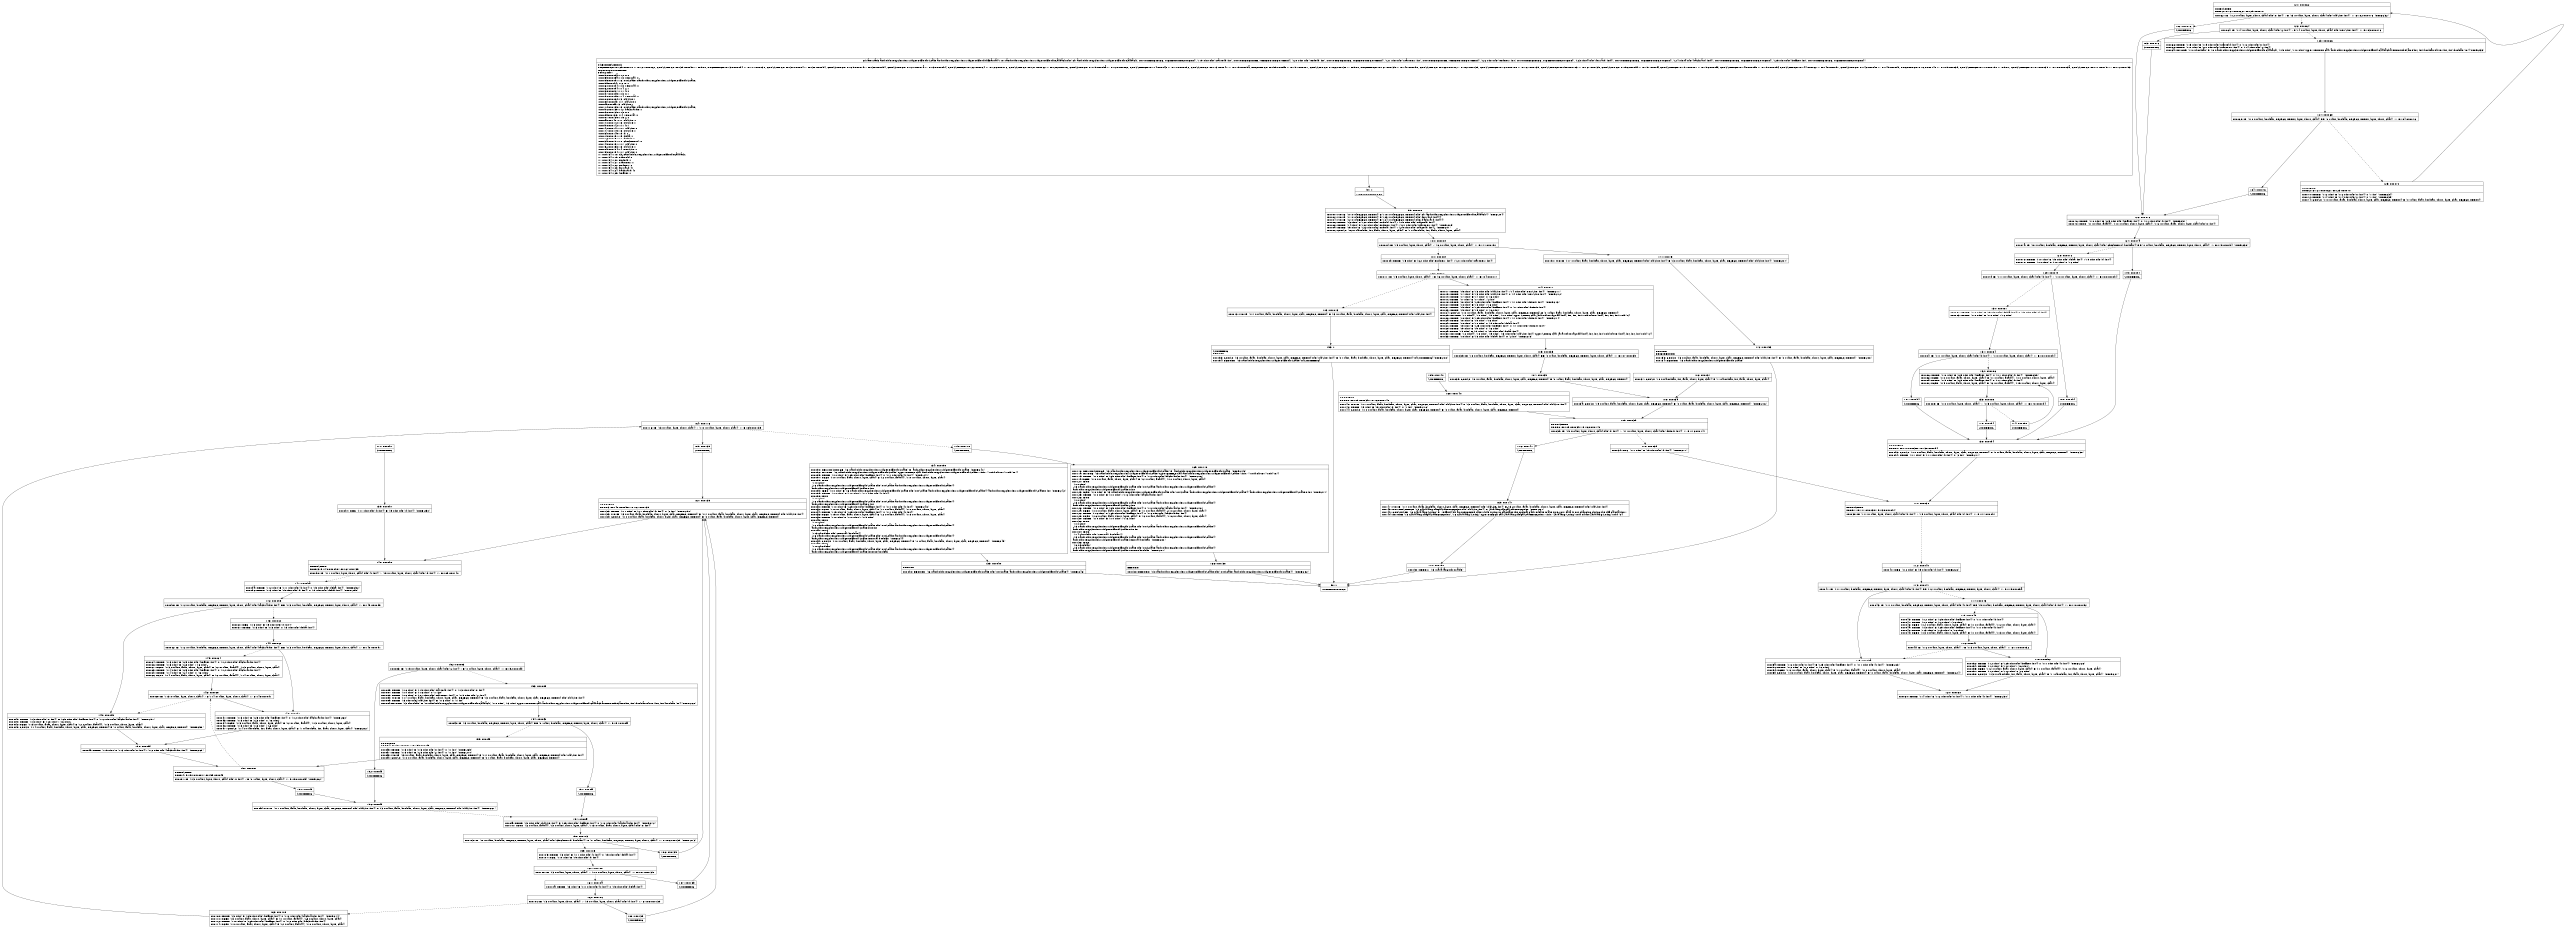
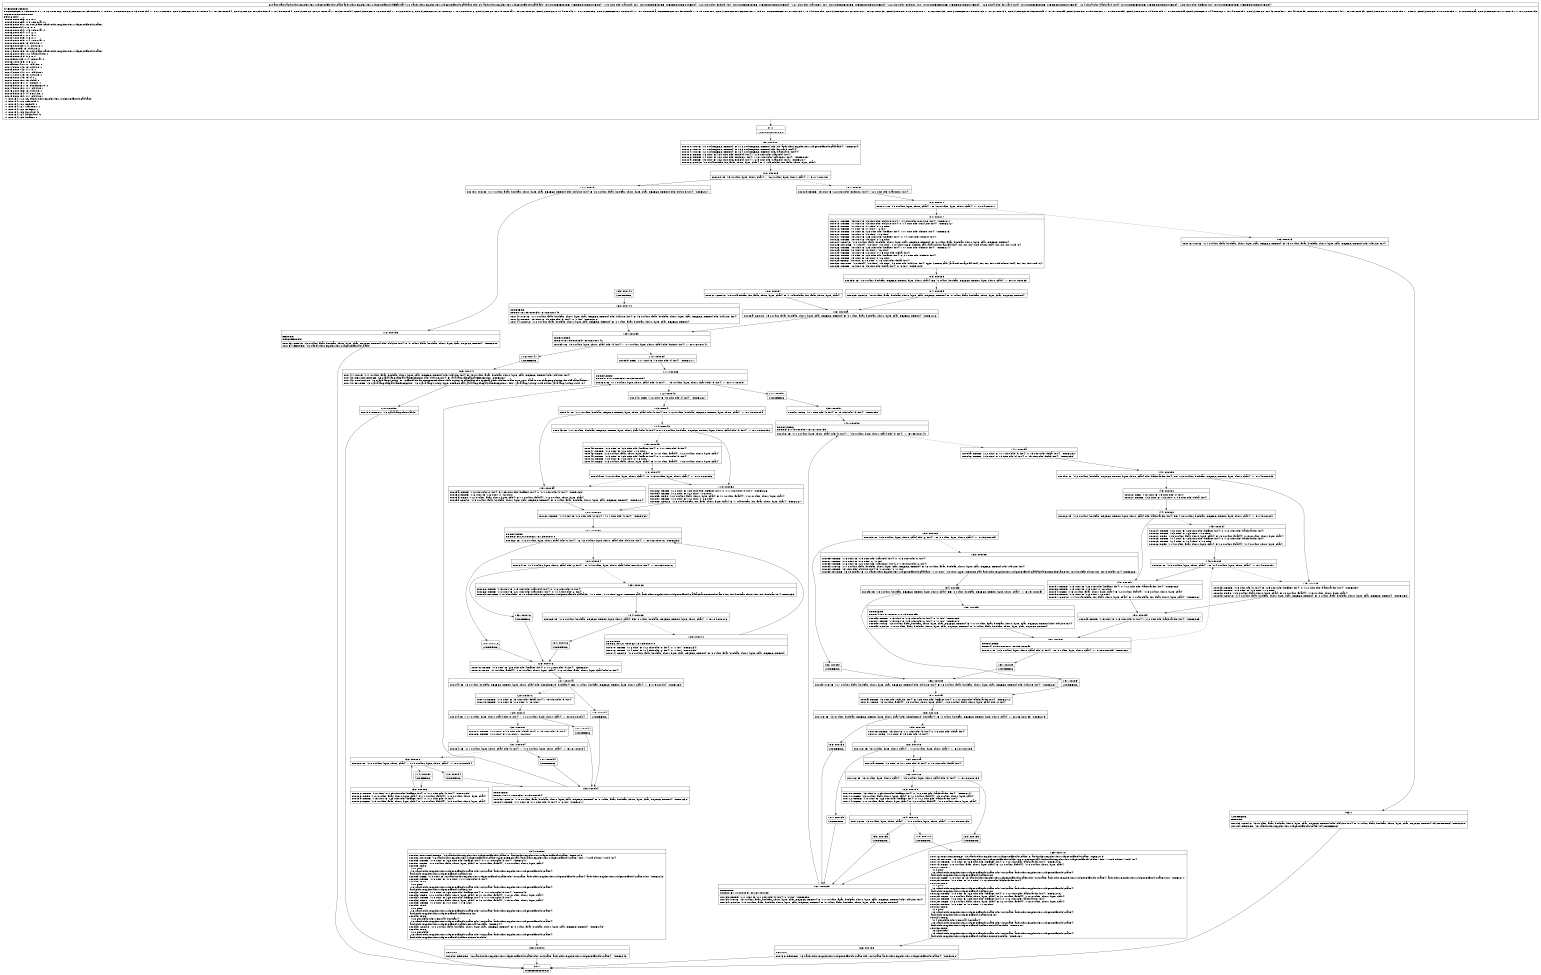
edge "131: 0x0084" -> "132: 0x0086": now "131: 0x0084" -> "133: 0x008e"
edge "111: 0x003e" -> "177: 0x00b7": added
edge "120: 0x0060" -> "121: 0x0062": added
